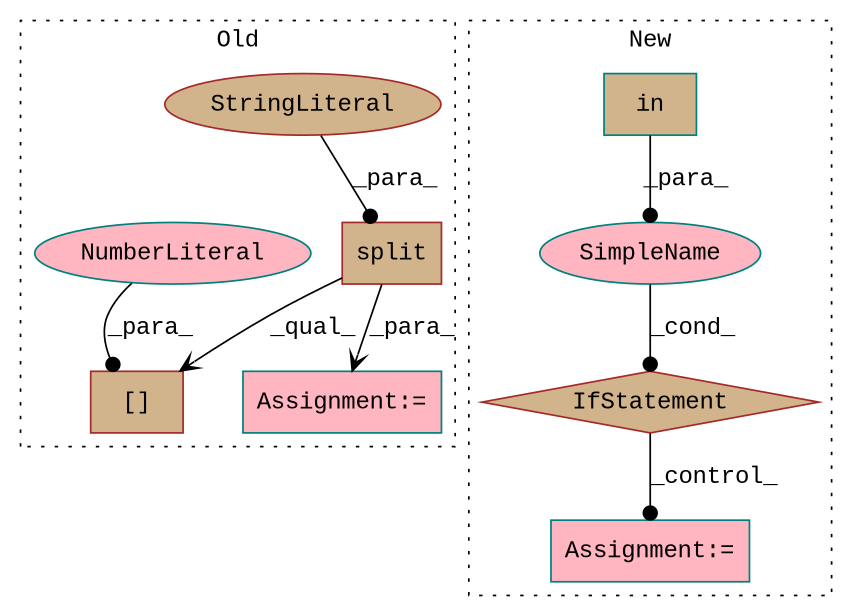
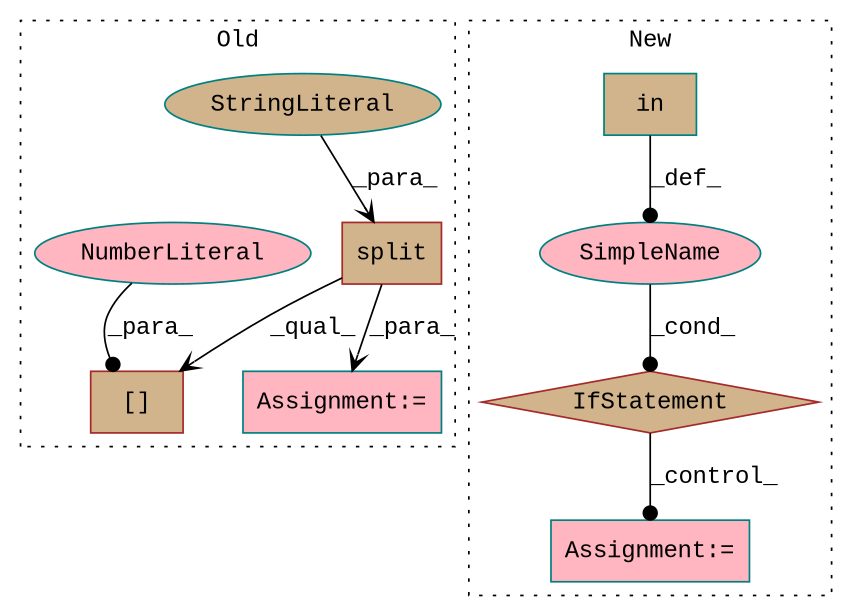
node "StringLiteral": color brown -> teal
edge "StringLiteral" -> "split": arrowhead dot -> vee
edge "in" -> "SimpleName": label "_para_" -> "_def_"
